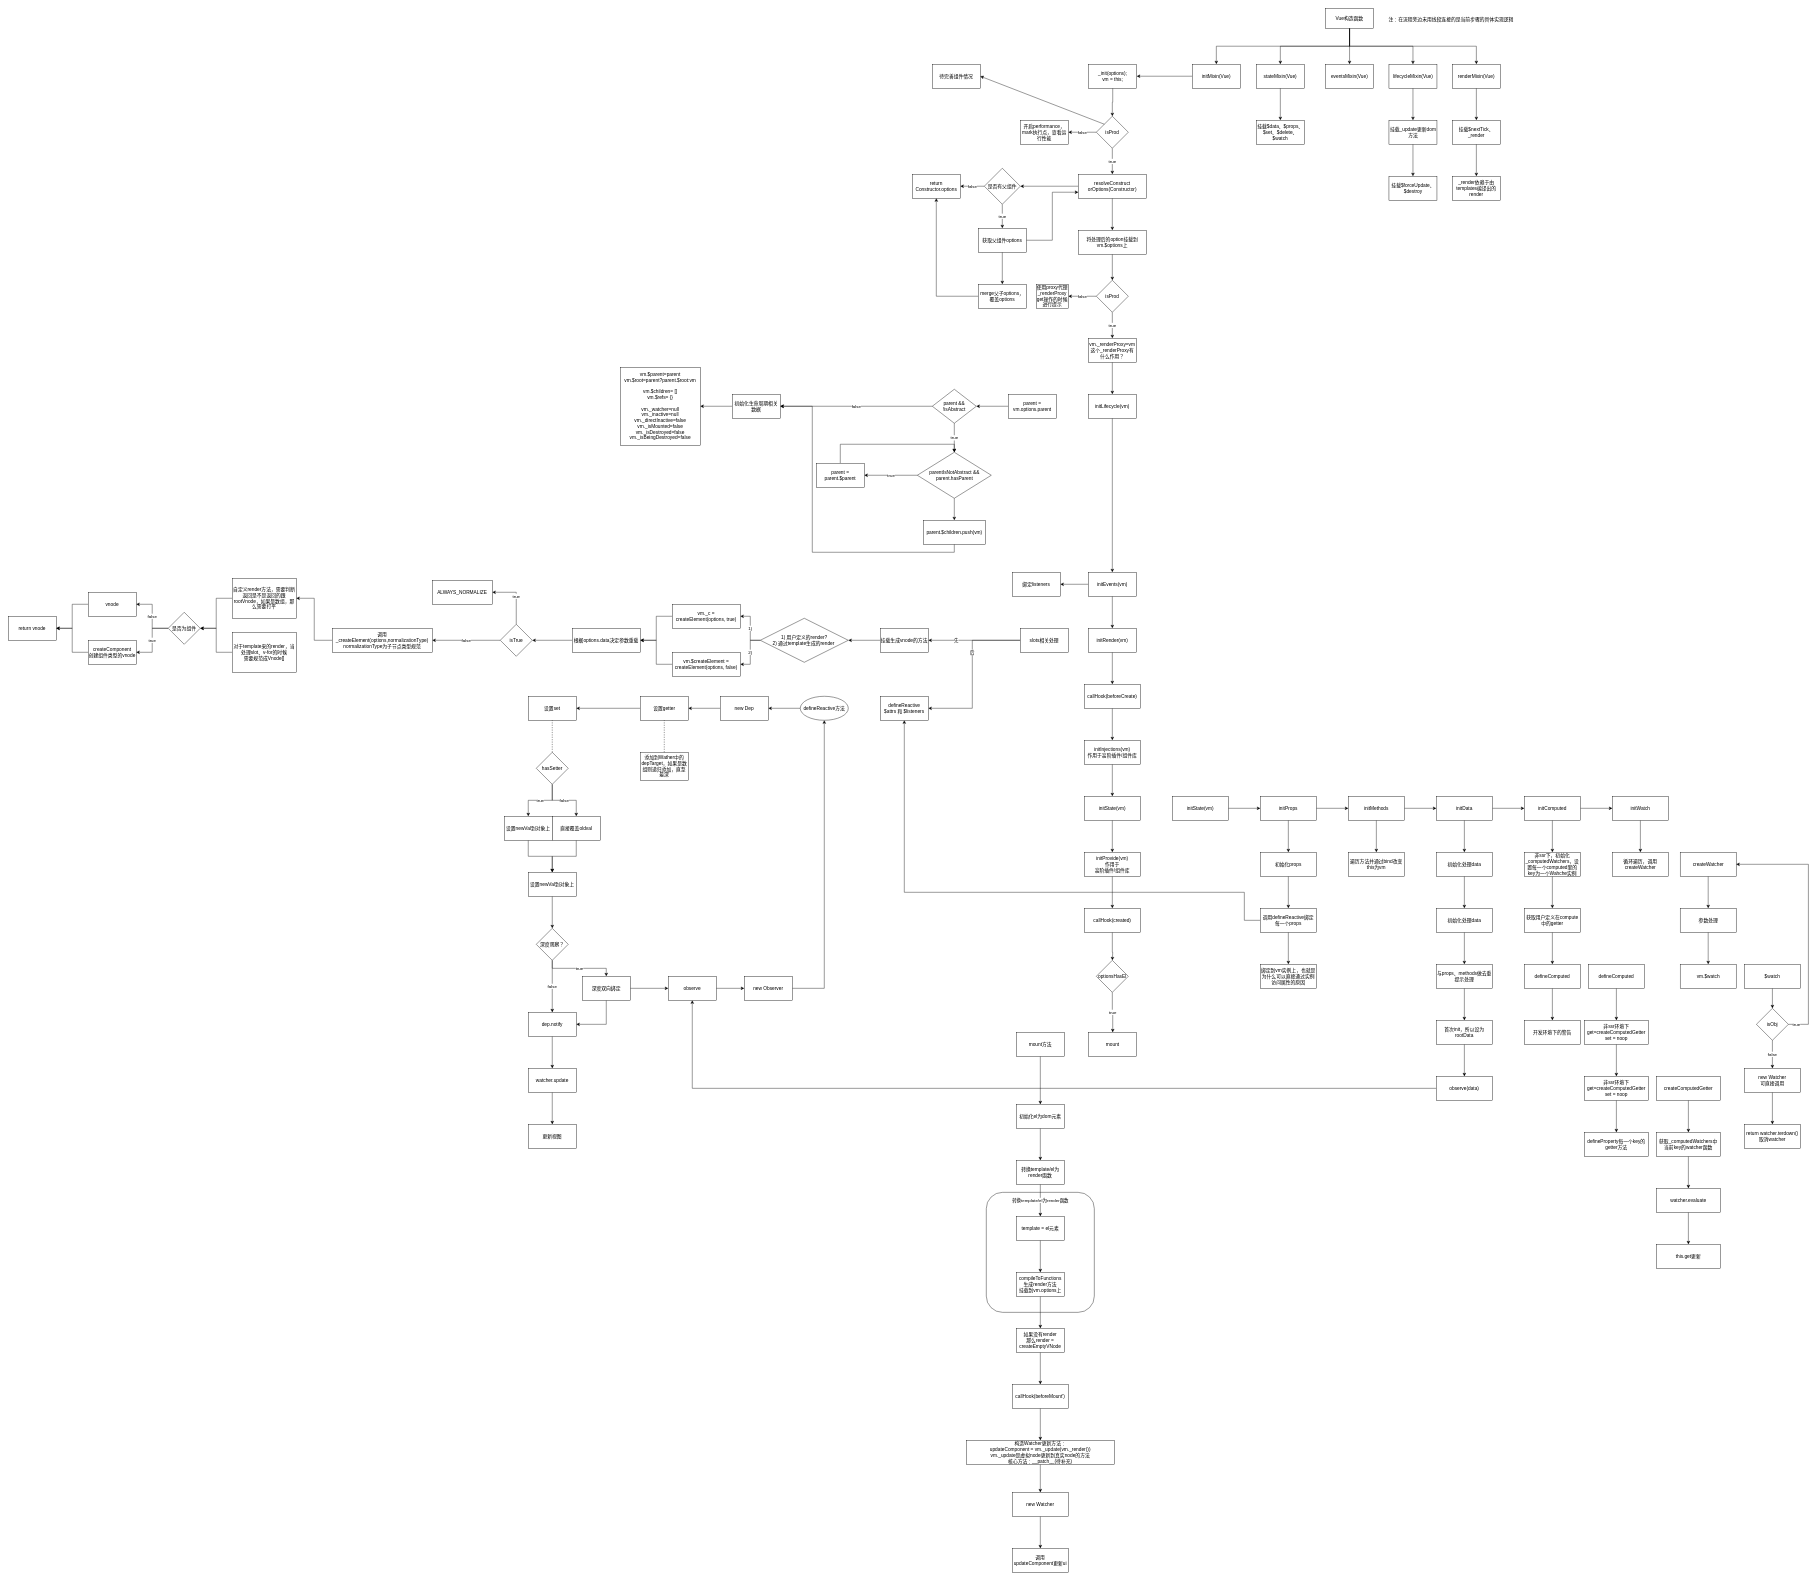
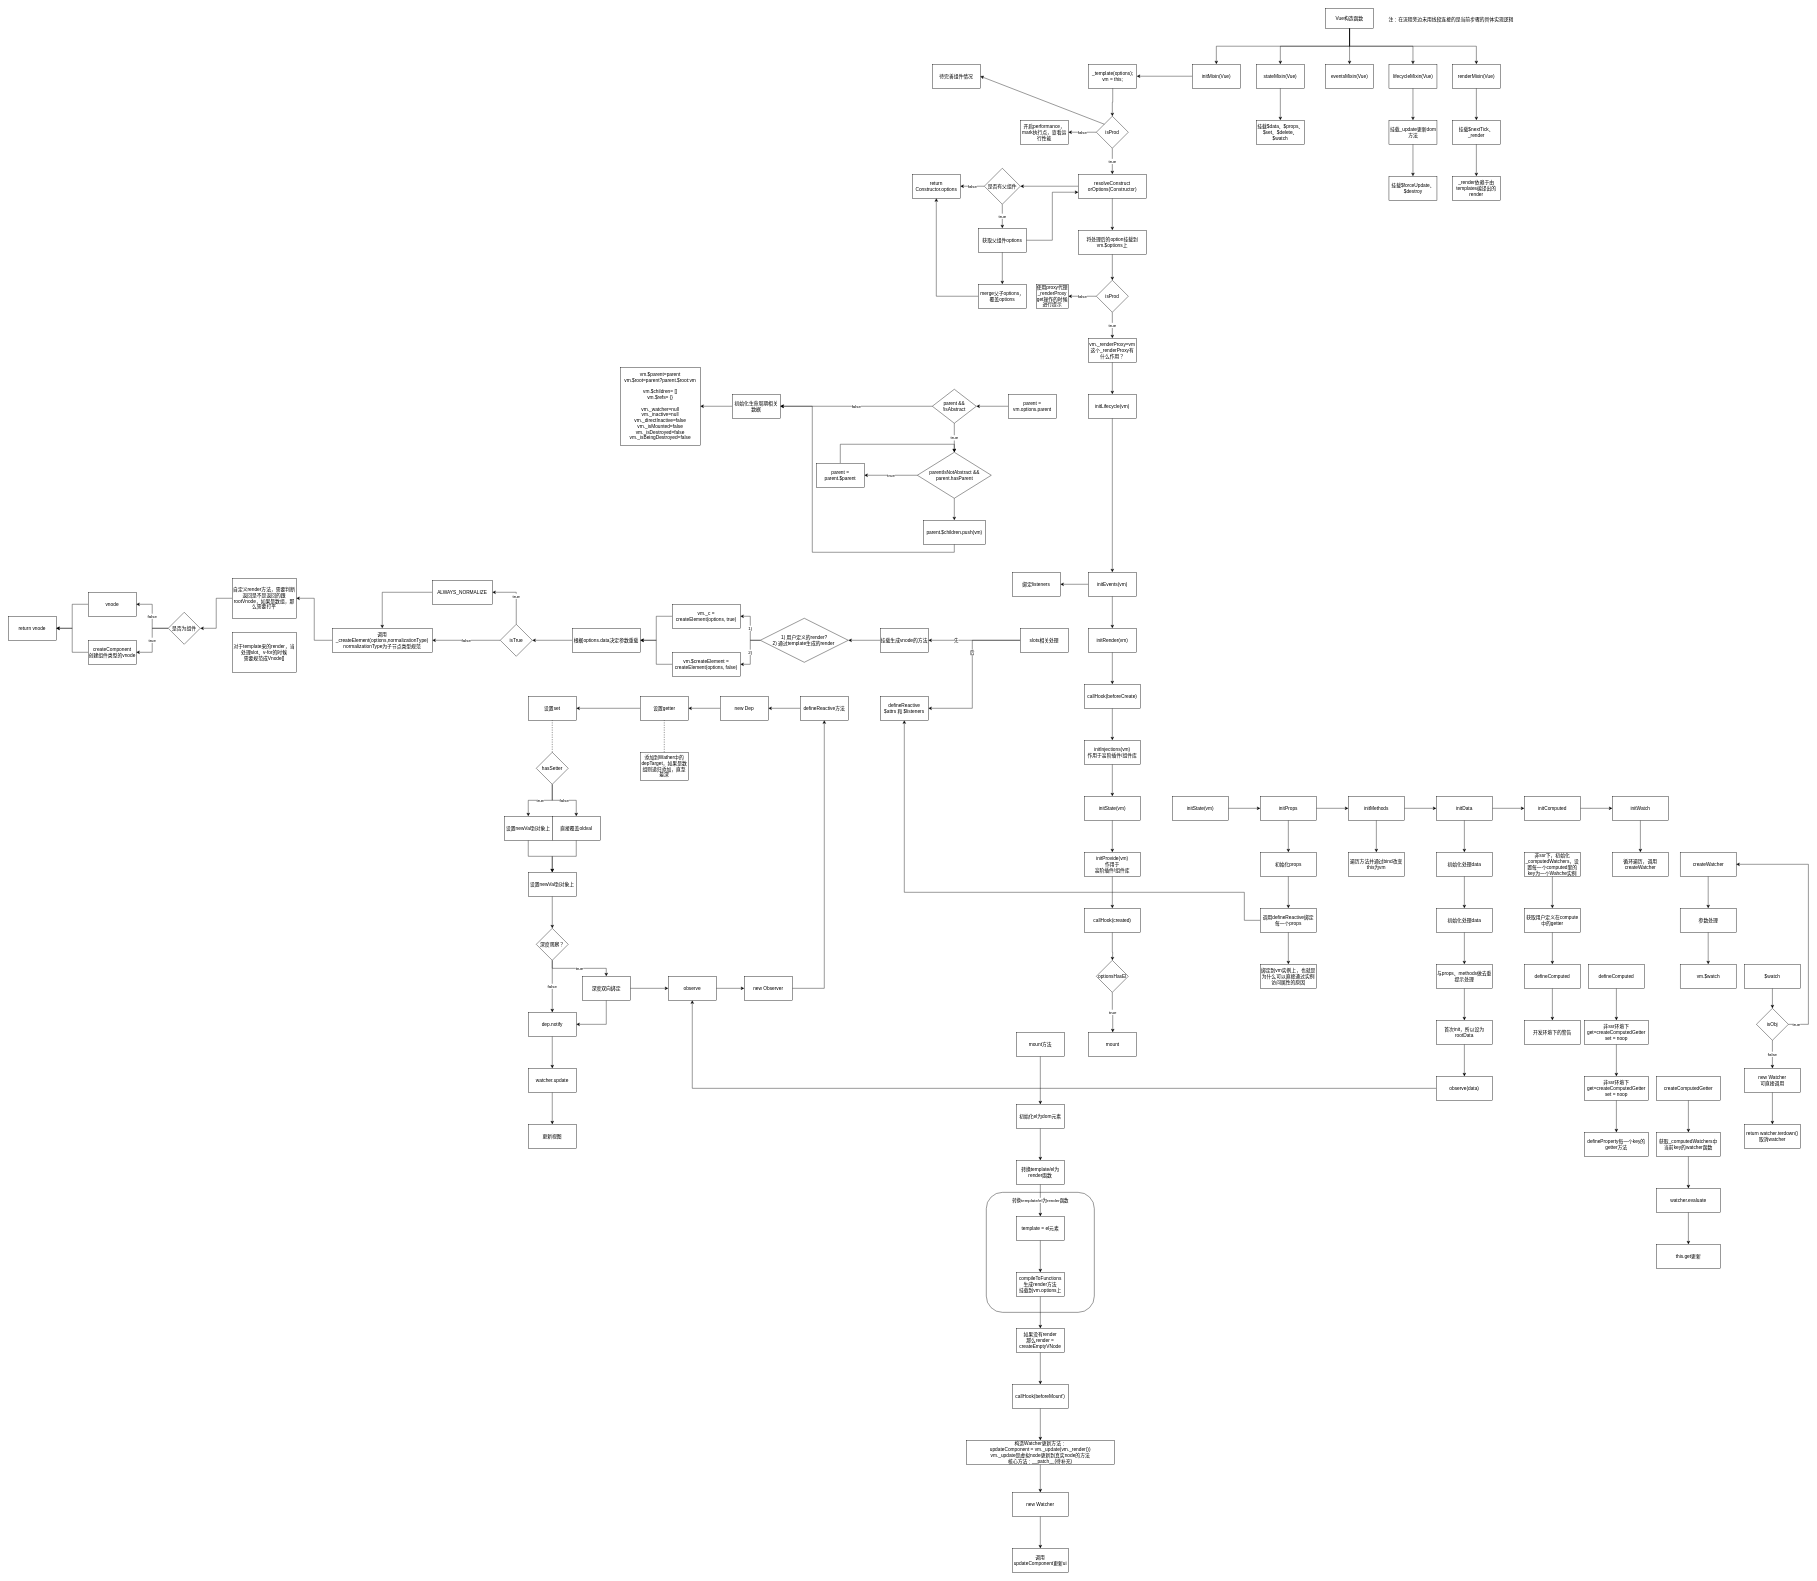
node "_init(options); vm = this;": label "_init(options); vm = this;" -> "_template(options); vm = this;"
edge "ALWAYS_NORMALIZE" -> "调用_createElement(options,normalizationType) normalizationType为子节点类型规范": added
edge "对于template来的render，当处理slot、v-for的时候 需要规范成Vnode[]" -> "是否为组件": removed
node "defineReactive方法": shape ellipse -> rectangle
edge "initComputed" -> "非ssr下，初始化_computedWatchers，设置每一个computed里的key为一个Wahche实例": removed
